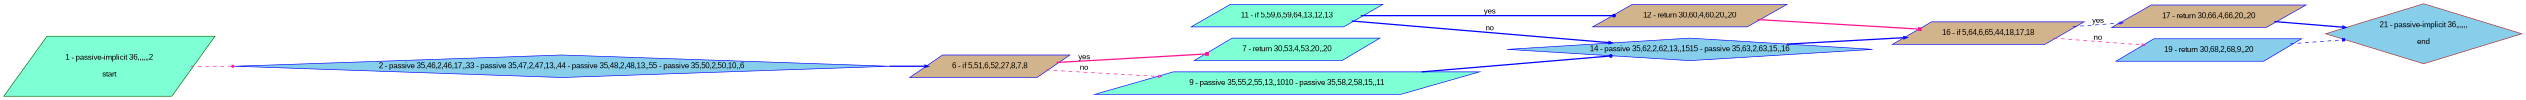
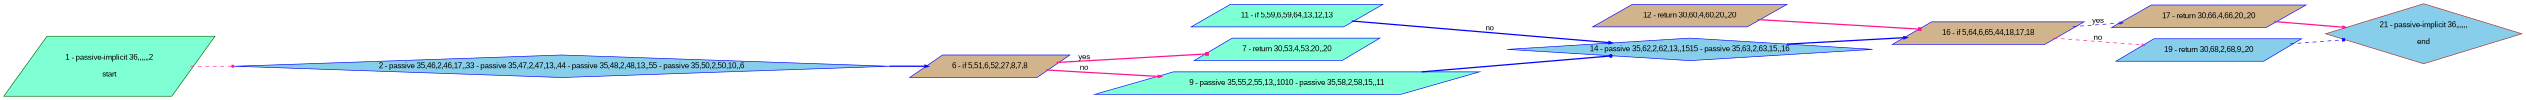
edge "11 - if 5,59,6,59,64,13,12,13" -> "12 - return 30,60,4,60,20,,20": removed, label "yes"
edge "17 - return 30,66,4,66,20,,20" -> "21 - passive-implicit 36,,,,,, end": color blue -> deeppink
edge "6 - if 5,51,6,52,27,8,7,8" -> "9 - passive 35,55,2,55,13,,1010 - passive 35,58,2,58,15,,11": style dashed -> bold
